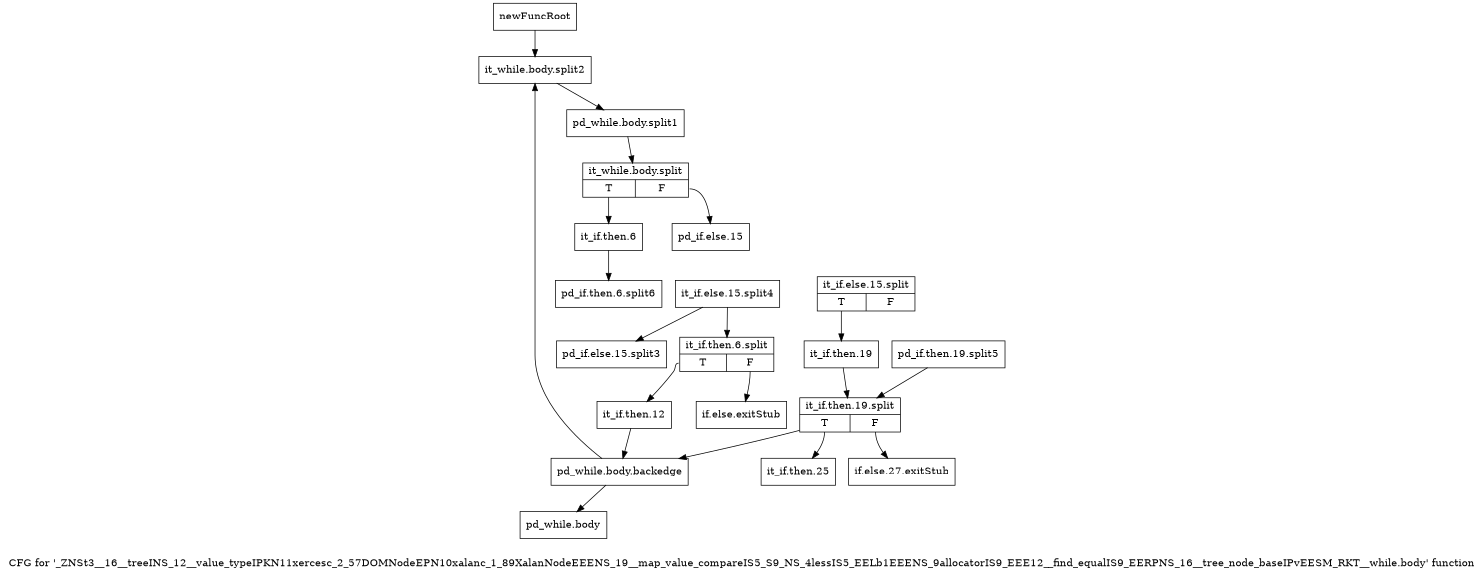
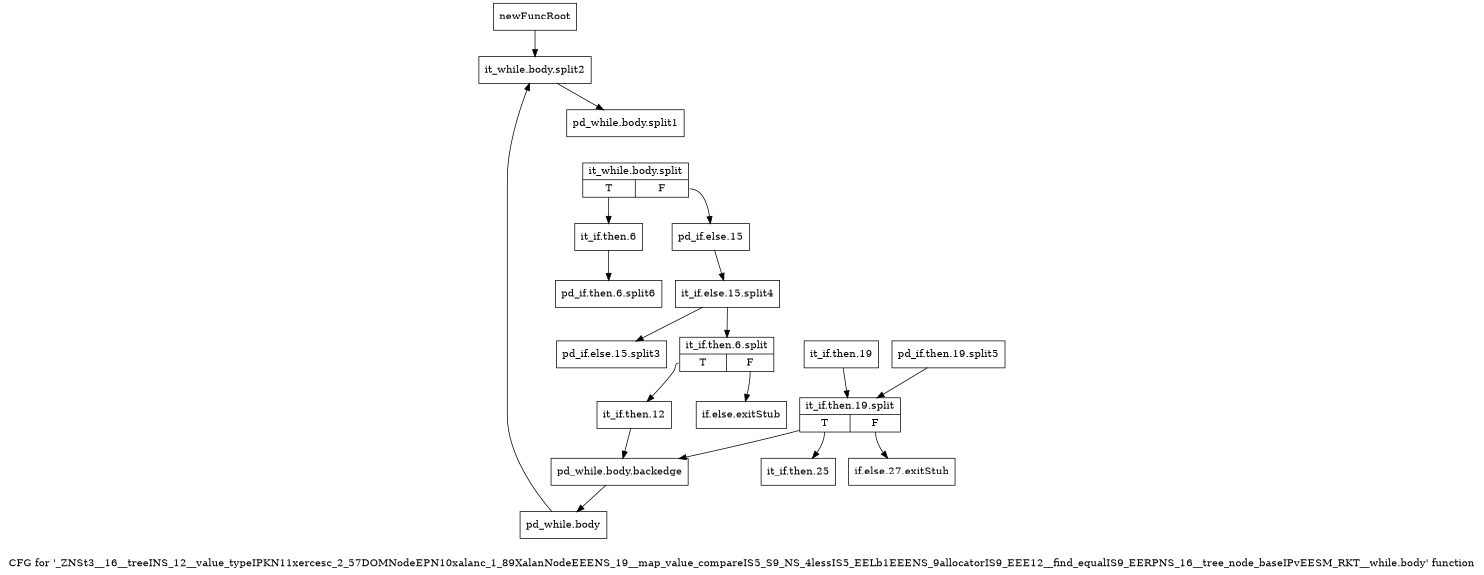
edge "pd_while.body.split1" -> "it_while.body.split": removed
edge "pd_if.else.15" -> "it_if.else.15.split4": added
edge "pd_while.body.backedge" -> "it_while.body.split2": now "pd_while.body" -> "it_while.body.split2"
node "it_if.else.15.split": removed
